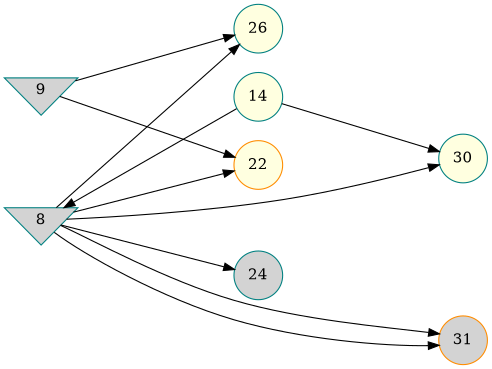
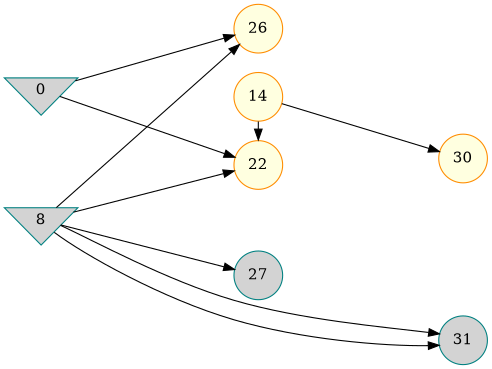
node "26": color teal -> darkorange
node "9": label "9" -> "0"
node "14": color teal -> darkorange
edge "14" -> "8": now "14" -> "22"
node "30": color teal -> darkorange
edge "8" -> "30": removed
node "24": label "24" -> "27"
node "31": color darkorange -> teal
